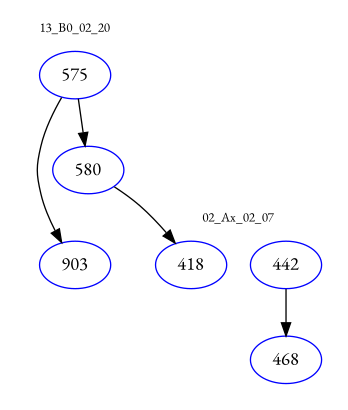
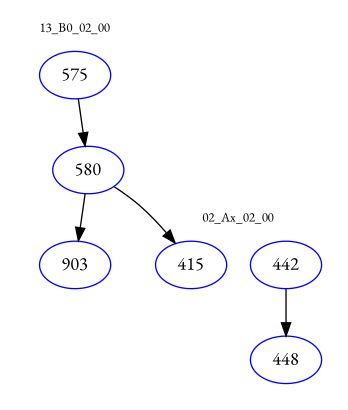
cluster "13_B0_02_20": label "13_B0_02_20" -> "13_B0_02_00"
edge "575" -> "903": now "580" -> "903"
cluster "02_Ax_02_07": label "02_Ax_02_07" -> "02_Ax_02_00"
node "418": label "418" -> "415"
node "468": label "468" -> "448"
